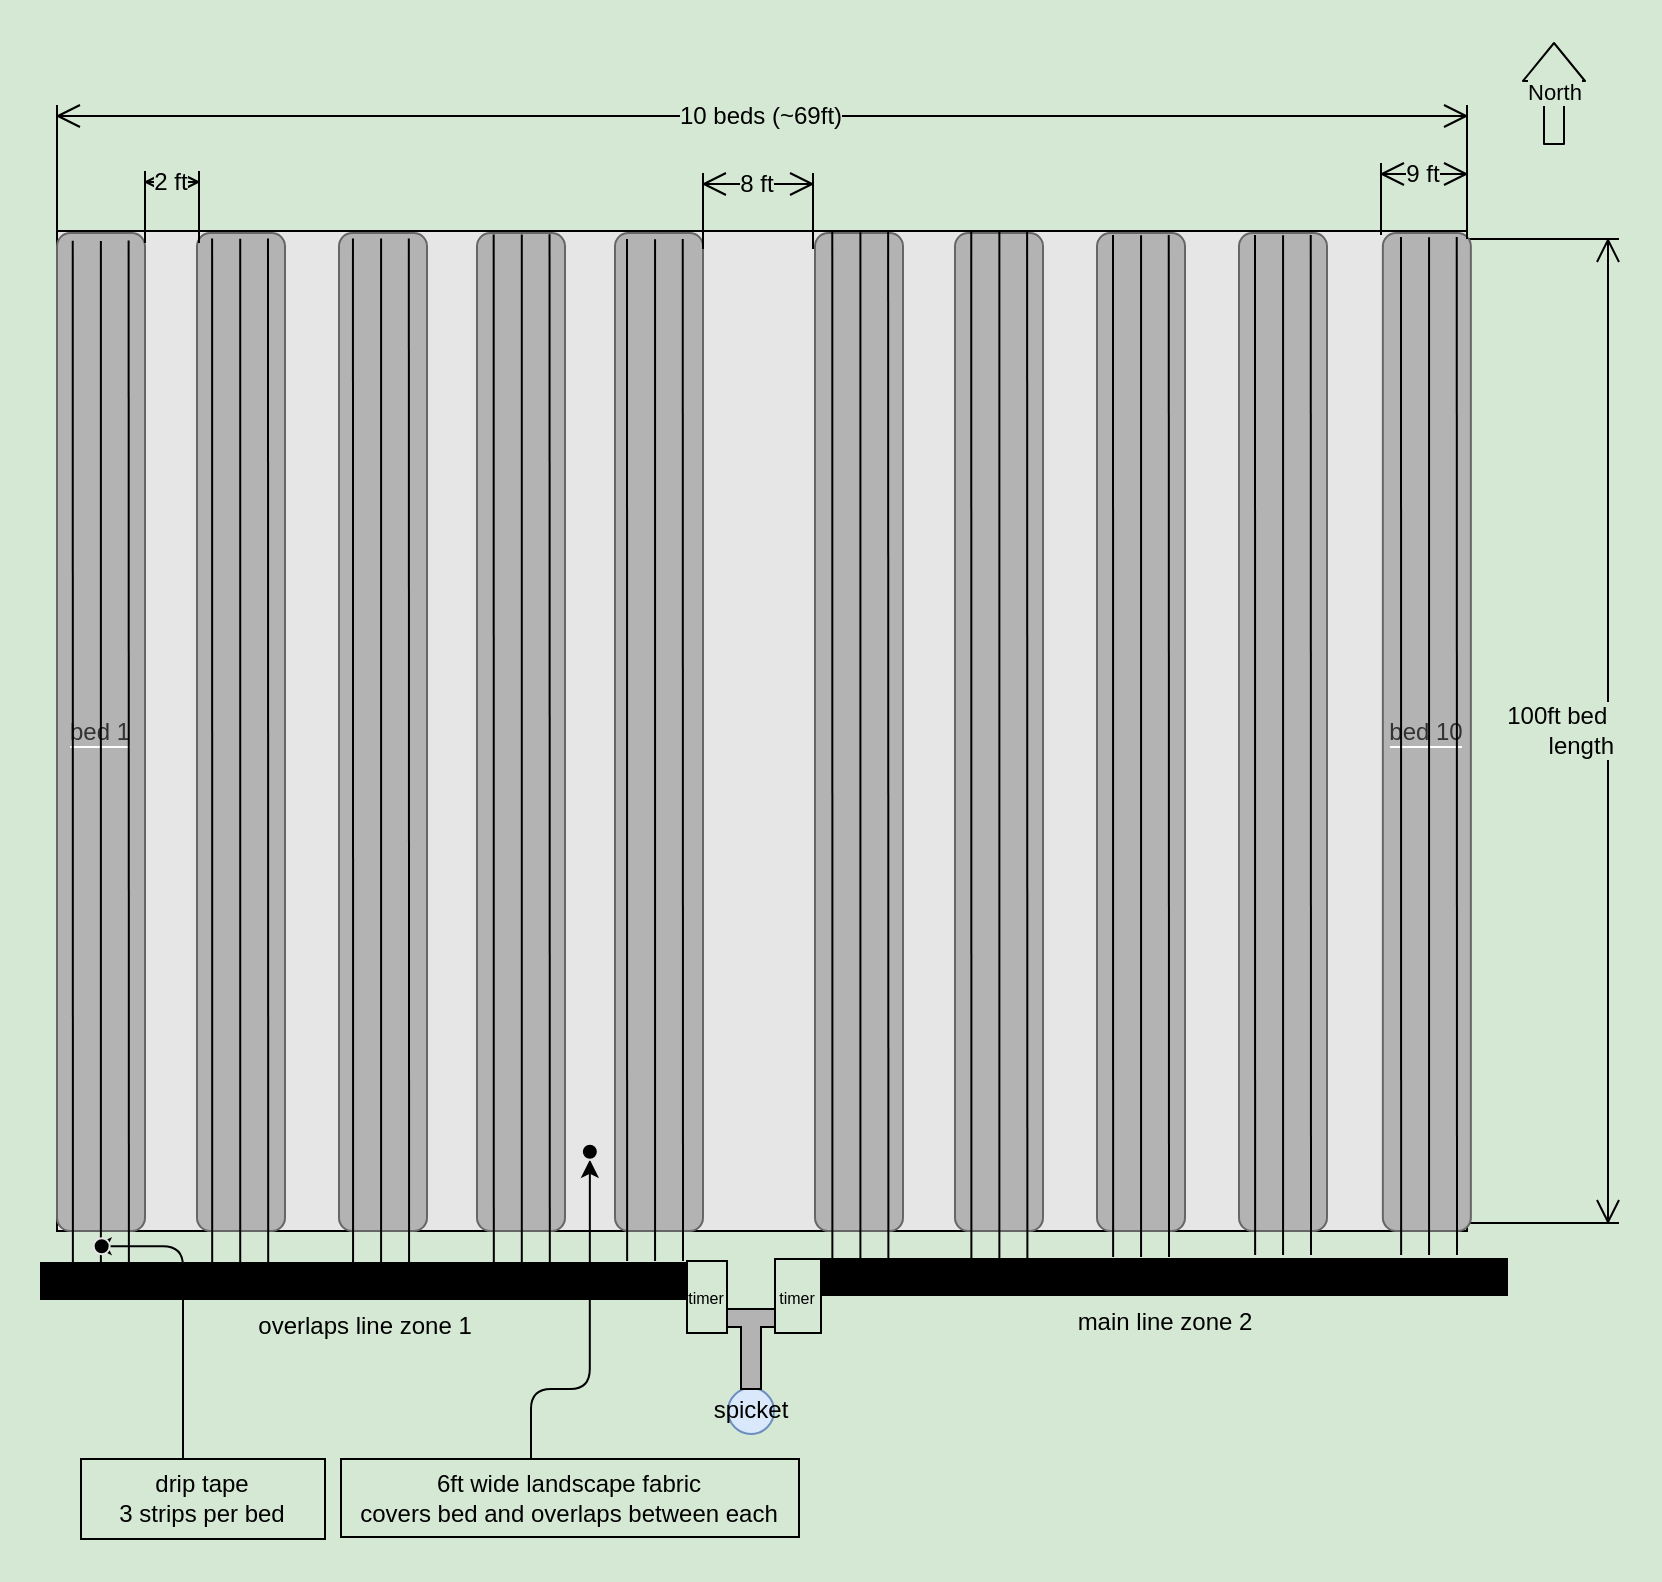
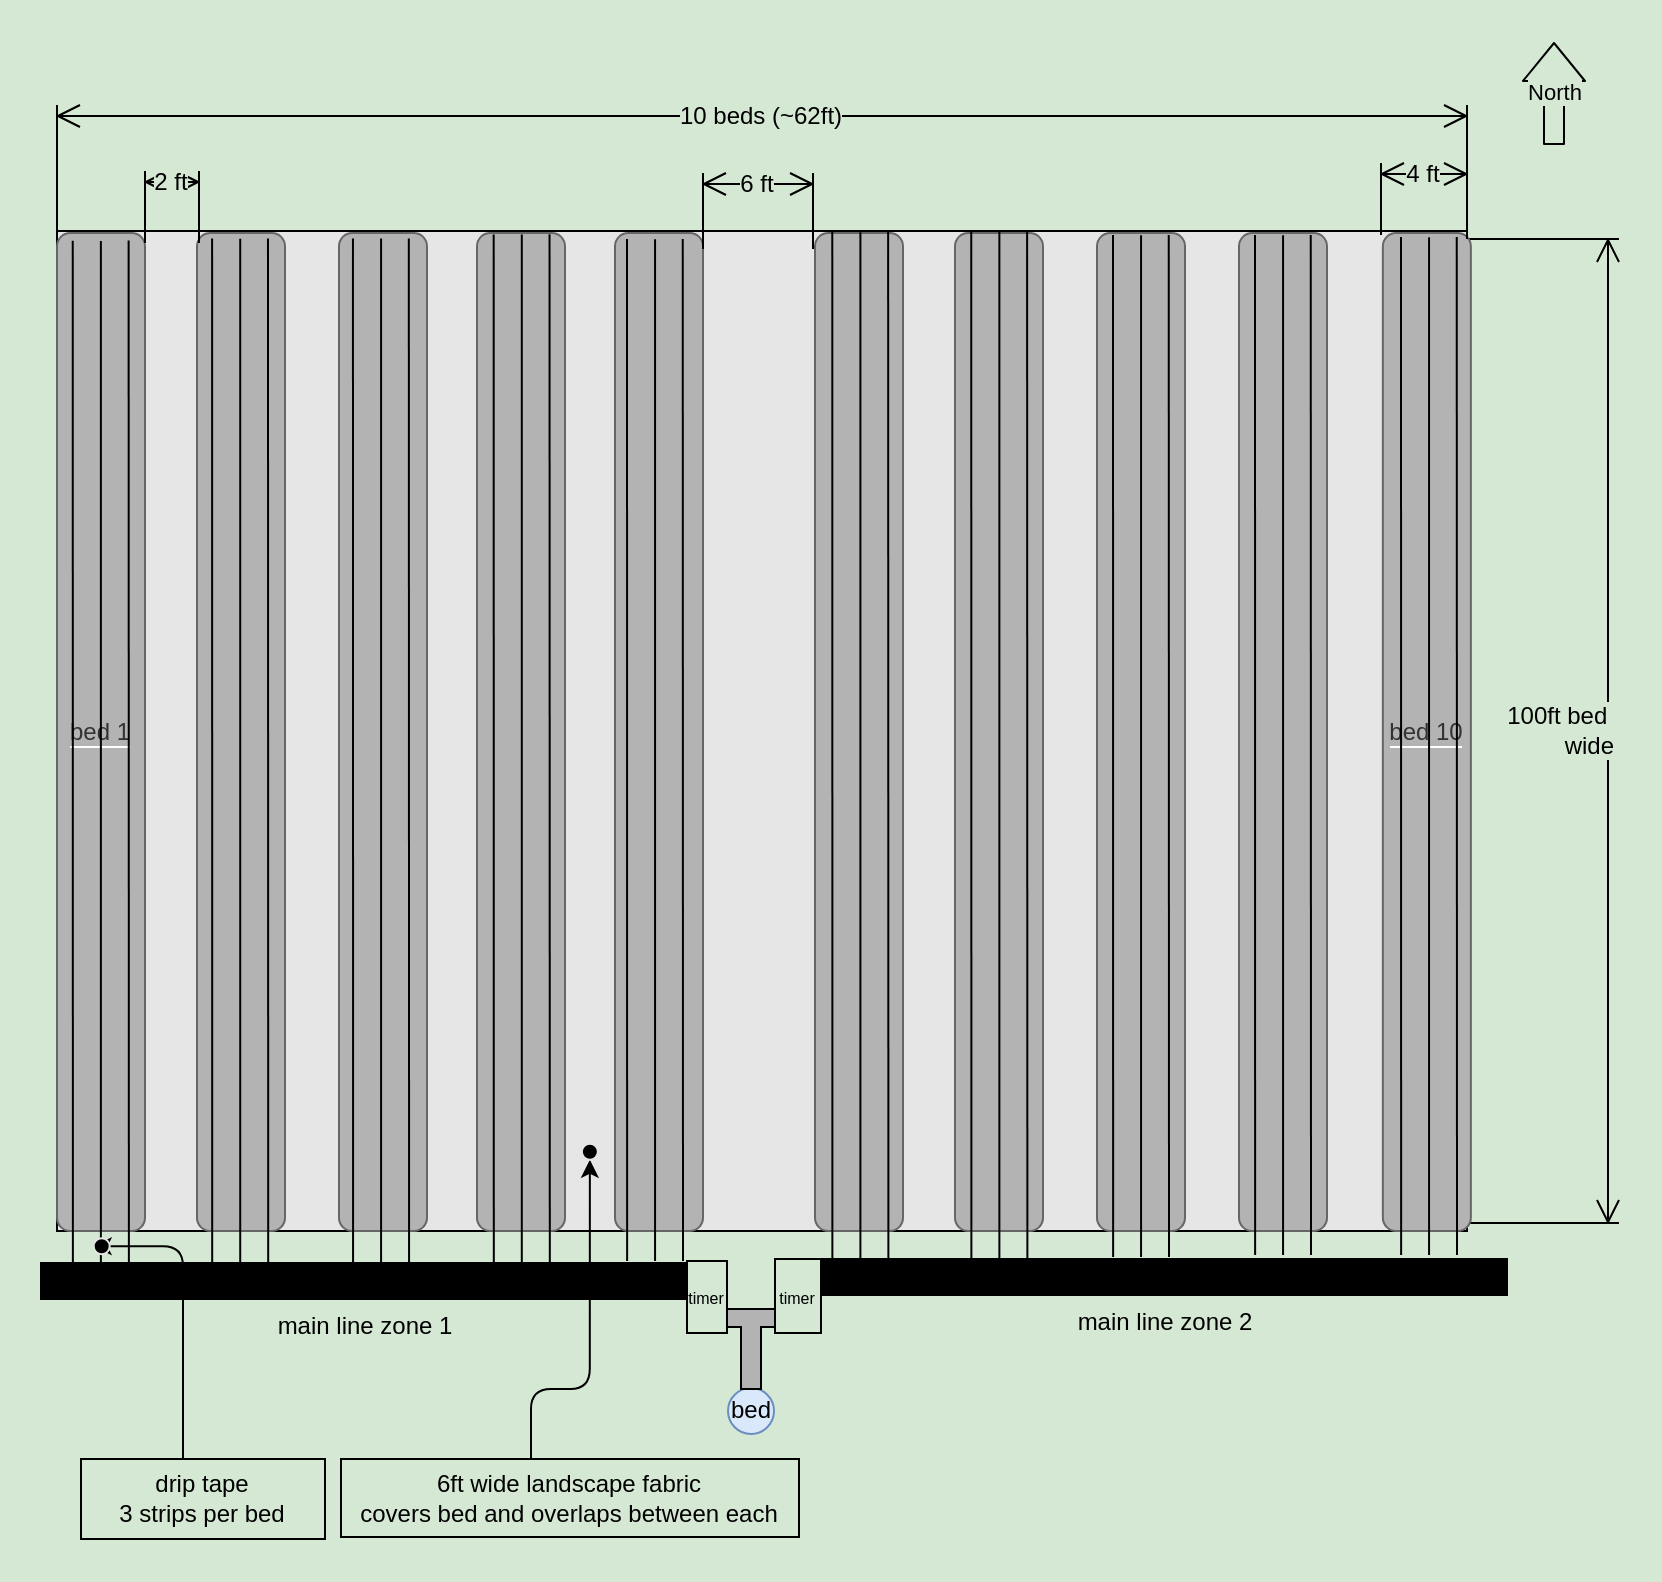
node "10 beds (~69ft)": label "10 beds (~69ft)" -> "10 beds (~62ft)"
node "9 ft": label "9 ft" -> "4 ft"
node "8 ft": label "8 ft" -> "6 ft"
node "100ft bed length": label "100ft bed length" -> "100ft bed wide"
node "overlaps line zone 1": label "overlaps line zone 1" -> "main line zone 1"
node "spicket": label "spicket" -> "bed"
